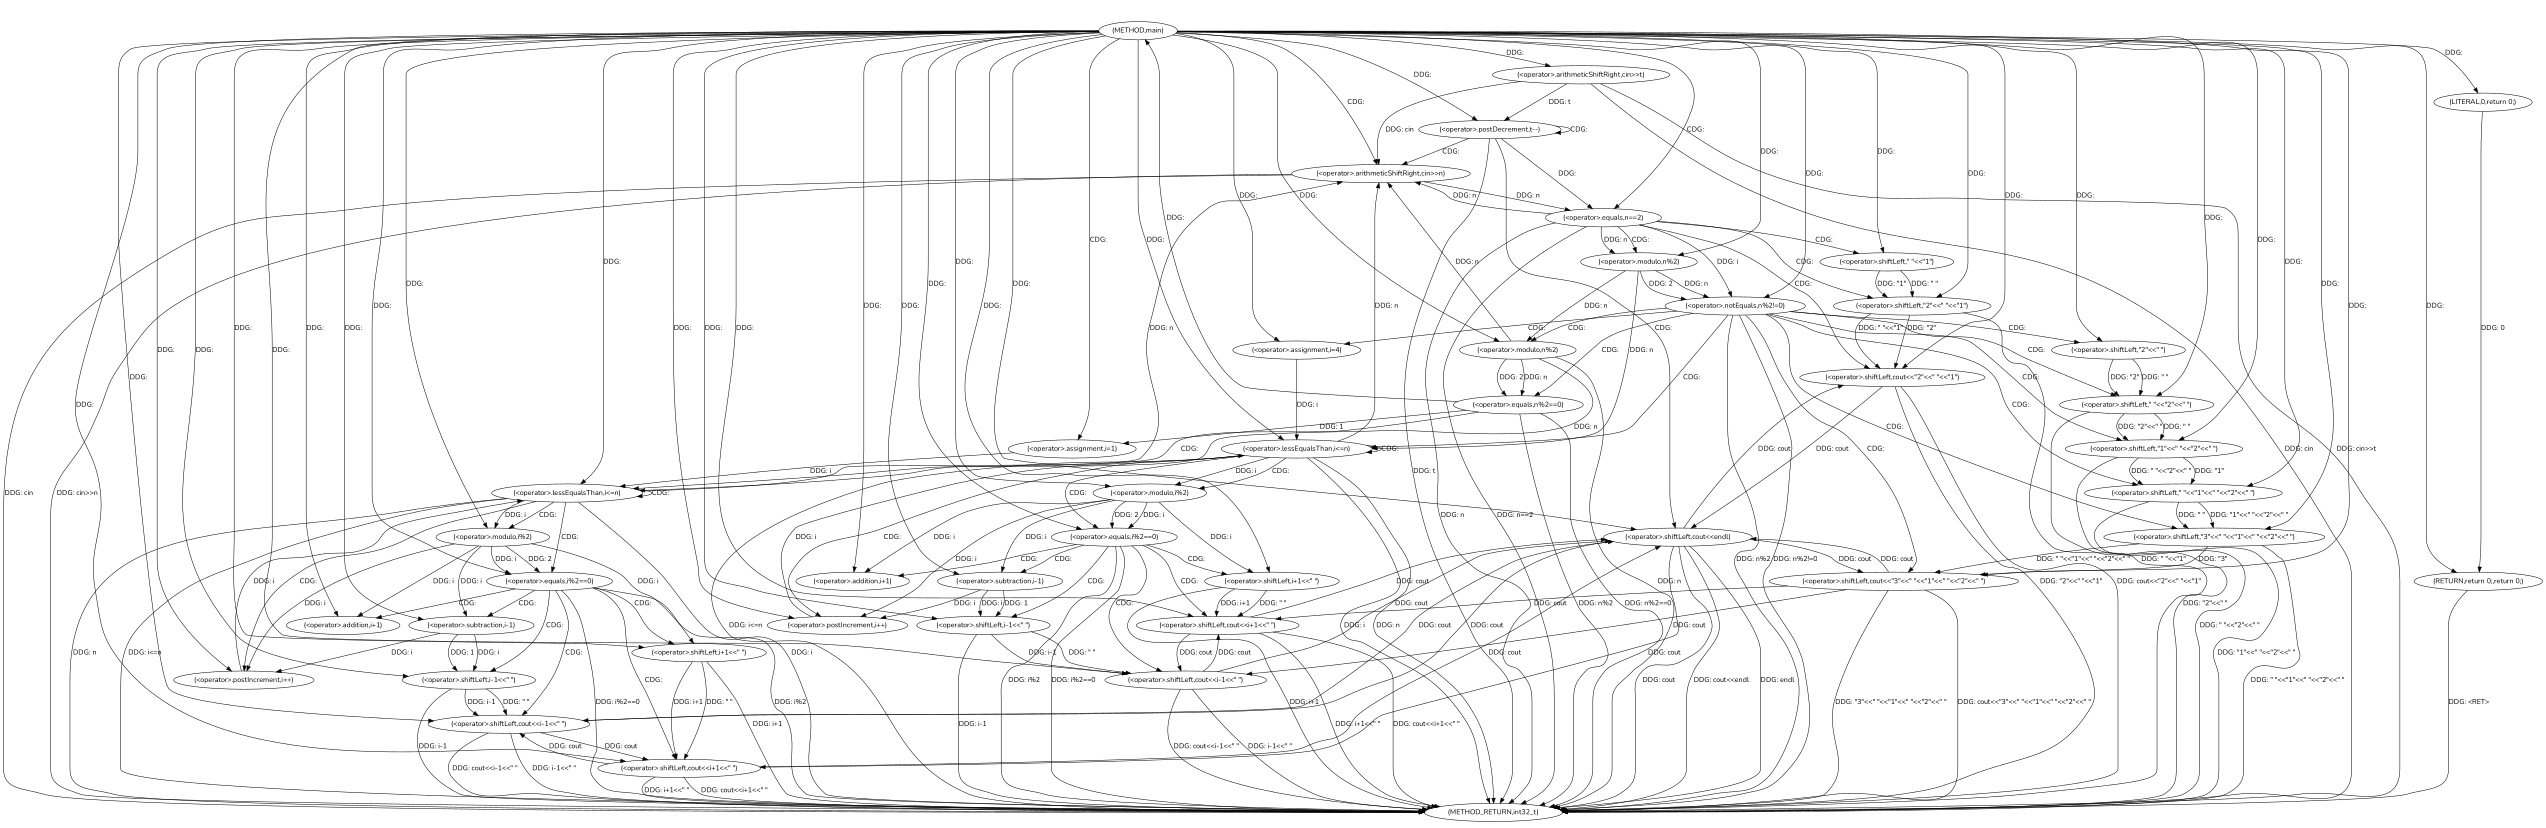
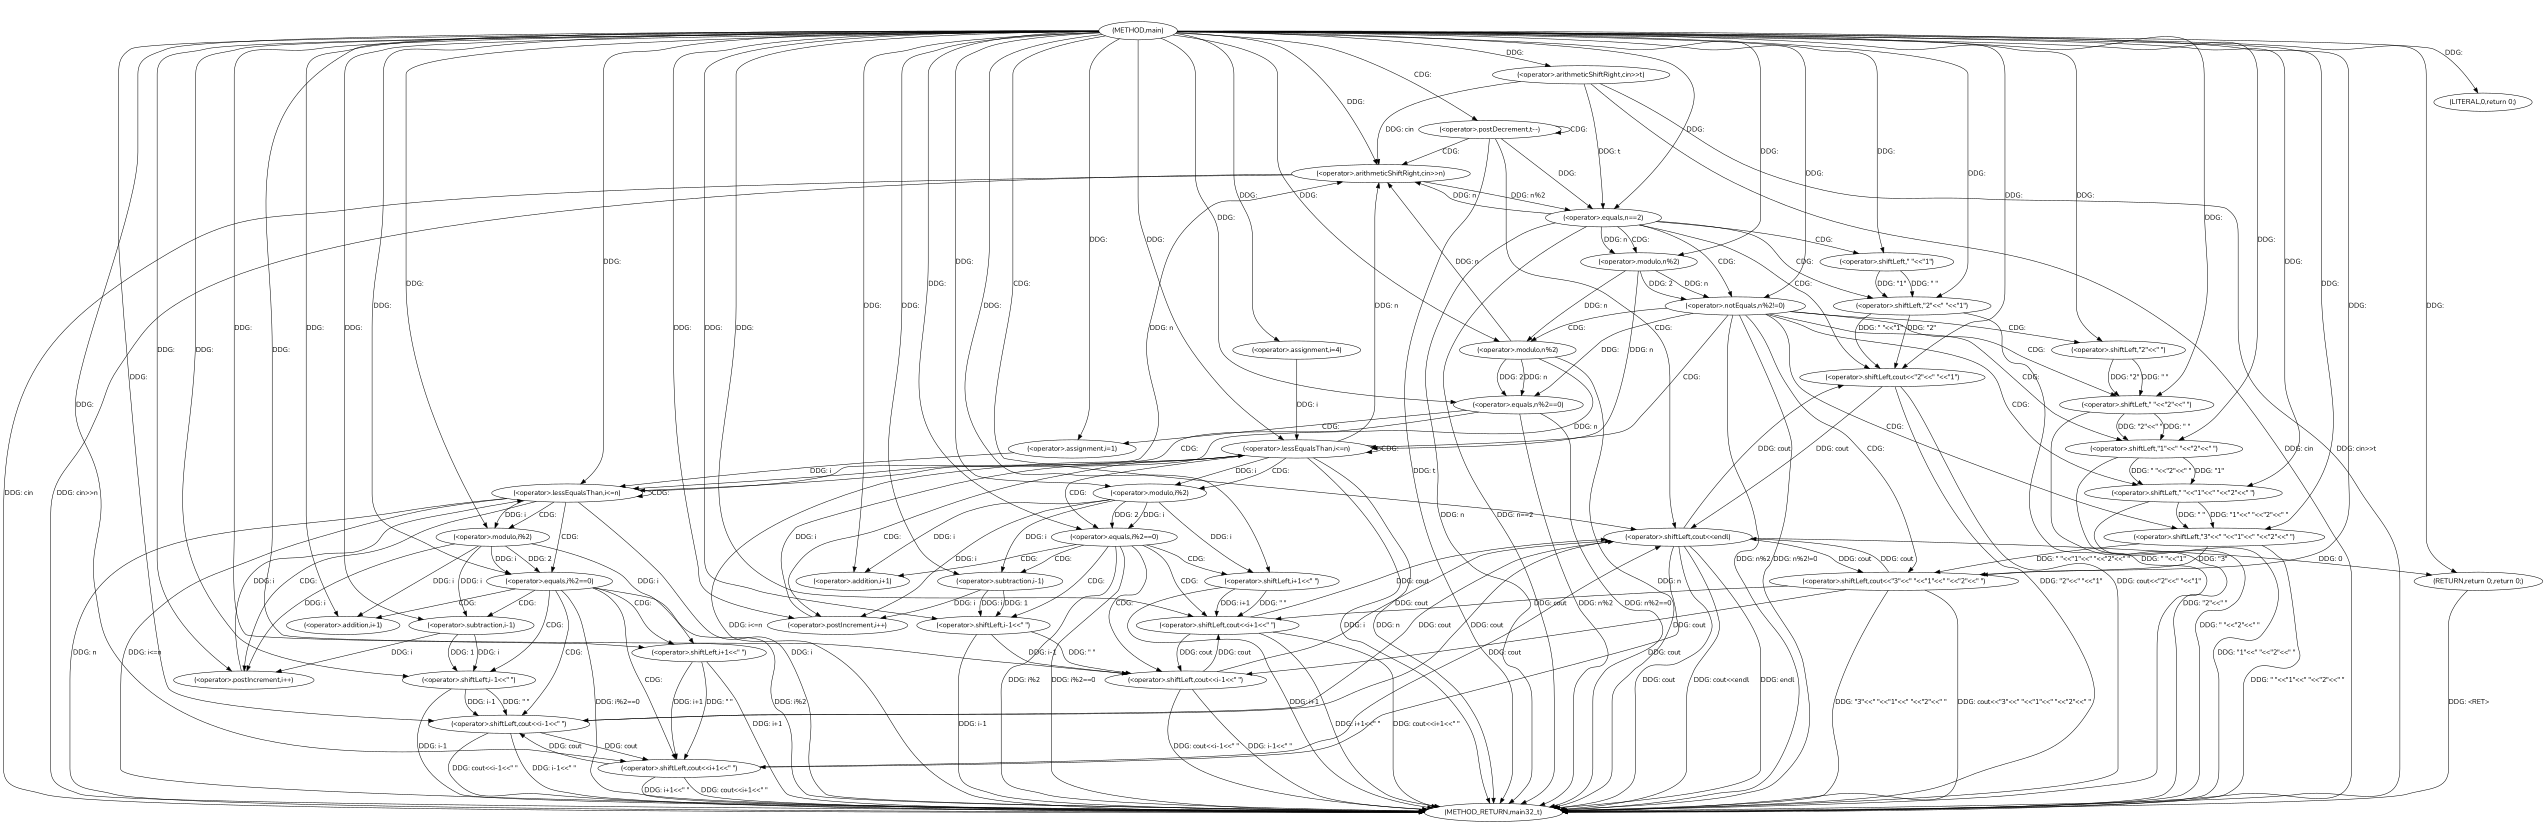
edge "(METHOD,main)" -> "(<operator>.postDecrement,t--)": label "DDG: " -> "CDG: "
edge "(<operator>.arithmeticShiftRight,cin>>t)" -> "(<operator>.postDecrement,t--)": now "(<operator>.arithmeticShiftRight,cin>>t)" -> "(<operator>.equals,n==2)"
edge "(METHOD,main)" -> "(<operator>.arithmeticShiftRight,cin>>n)": label "CDG: " -> "DDG: "
edge "(METHOD,main)" -> "(<operator>.equals,n==2)": label "CDG: " -> "DDG: "
edge "(<operator>.arithmeticShiftRight,cin>>n)" -> "(<operator>.equals,n==2)": label "DDG: n" -> "DDG: n%2"
edge "(METHOD,main)" -> "(<operator>.assignment,i=1)": label "CDG: " -> "DDG: "
edge "(<operator>.equals,n==2)" -> "(<operator>.notEquals,n%2!=0)": label "DDG: i" -> "CDG: "
edge "(METHOD,main)" -> "(<operator>.shiftLeft,cout<<endl)": label "DDG: " -> "CDG: "
edge "(<operator>.notEquals,n%2!=0)" -> "(<operator>.assignment,i=4)": removed, label "CDG:"
edge "(<operator>.equals,n%2==0)" -> "(METHOD,main)": reversed
edge "(LITERAL,0,return 0;)" -> "(RETURN,return 0;,return 0;)": now "(<operator>.shiftLeft,cout<<endl)" -> "(RETURN,return 0;,return 0;)"
edge "(<operator>.notEquals,n%2!=0)" -> "(<operator>.equals,n%2==0)": label "CDG: " -> "DDG: "
edge "(<operator>.equals,n%2==0)" -> "(<operator>.assignment,i=1)": label "DDG: 1" -> "CDG: "
node "(METHOD_RETURN,int32_t)": label "(METHOD_RETURN,int32_t)" -> "(METHOD_RETURN,main32_t)"
